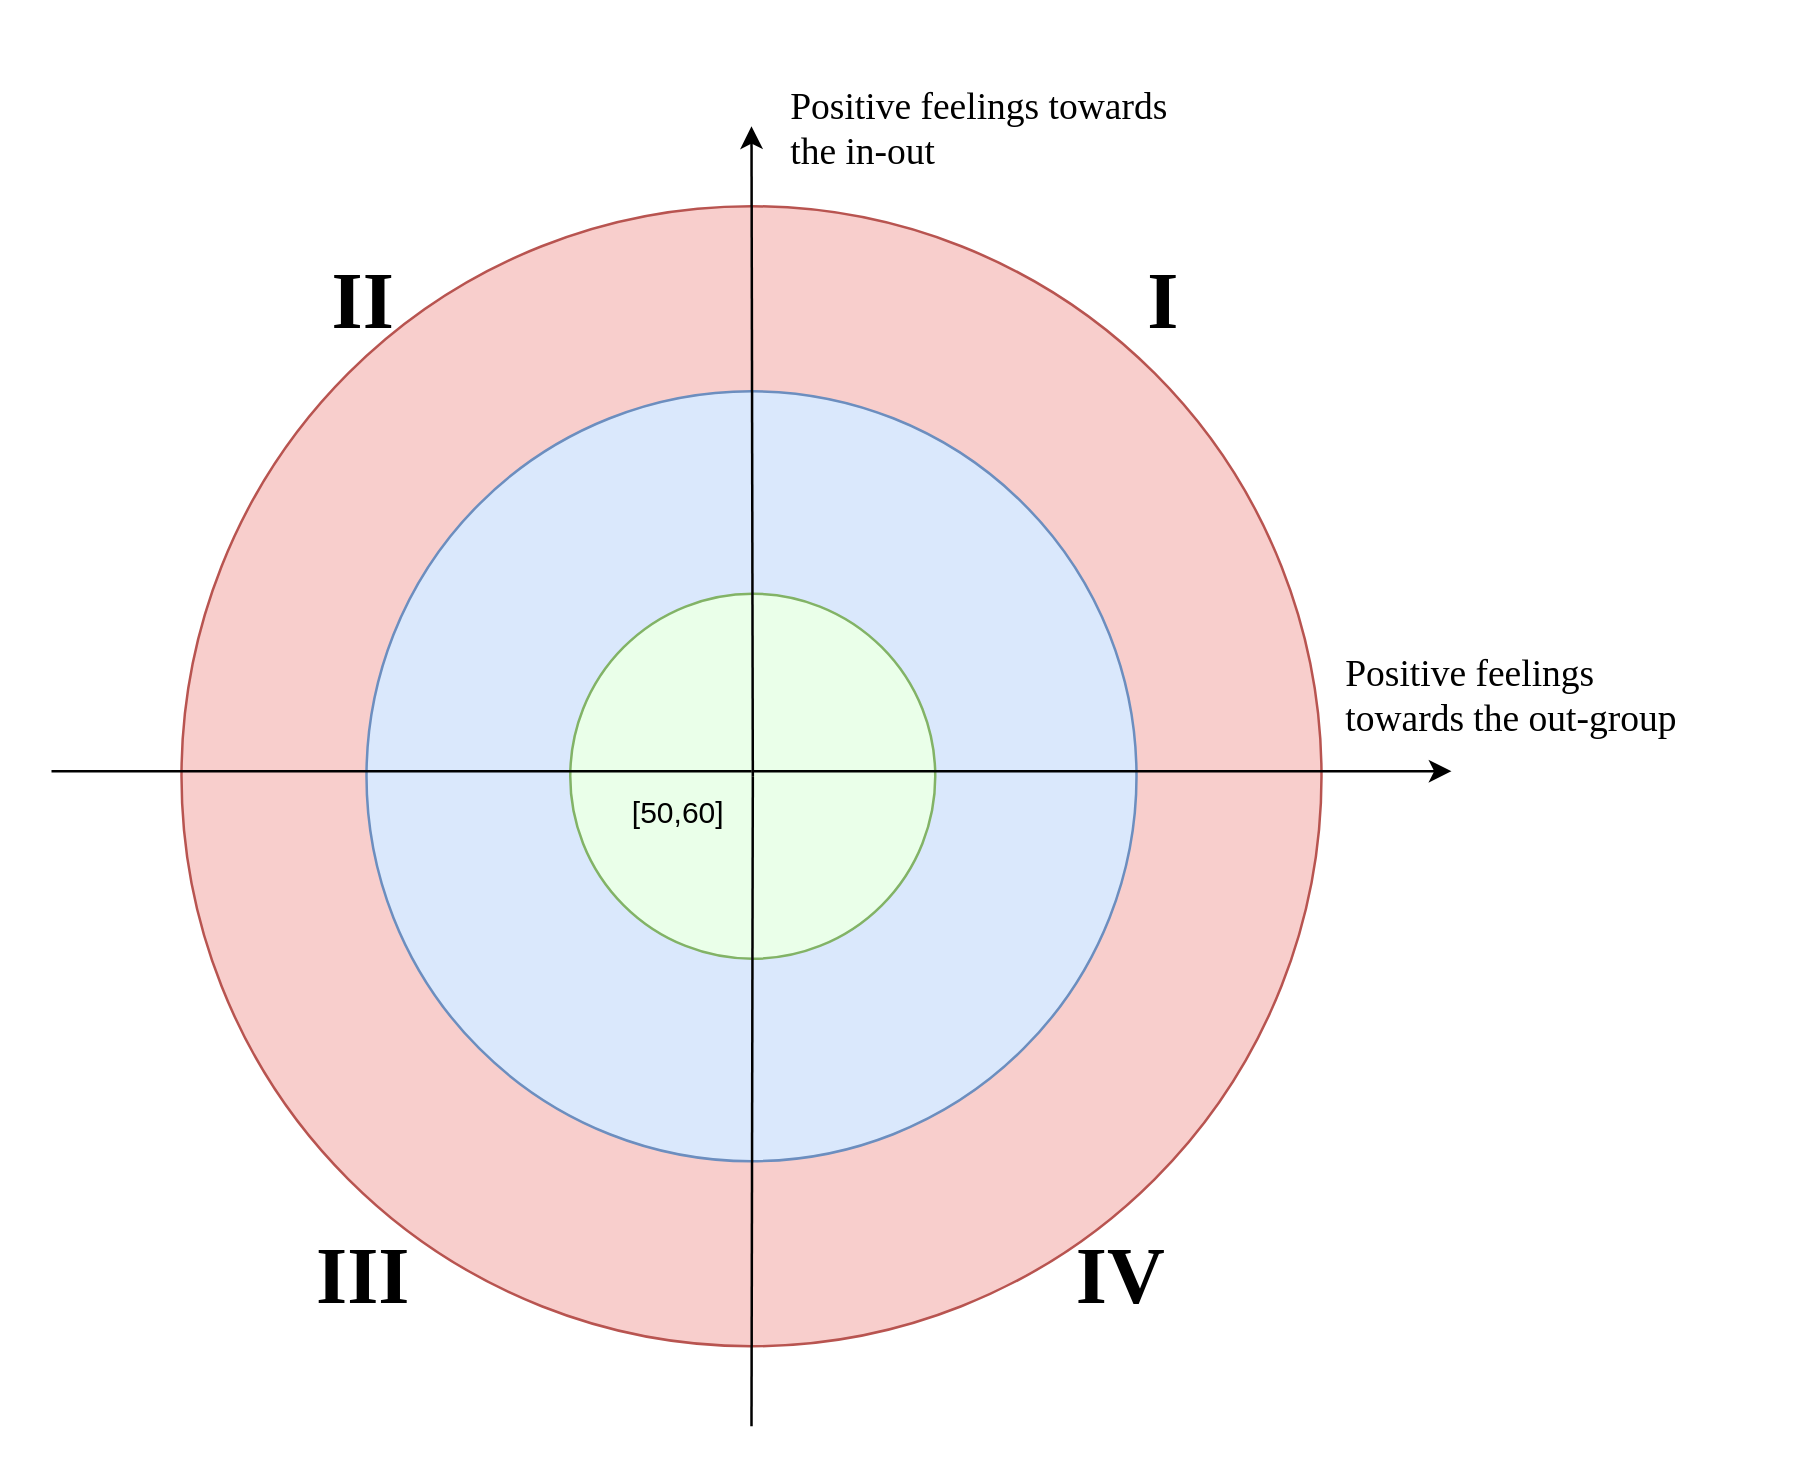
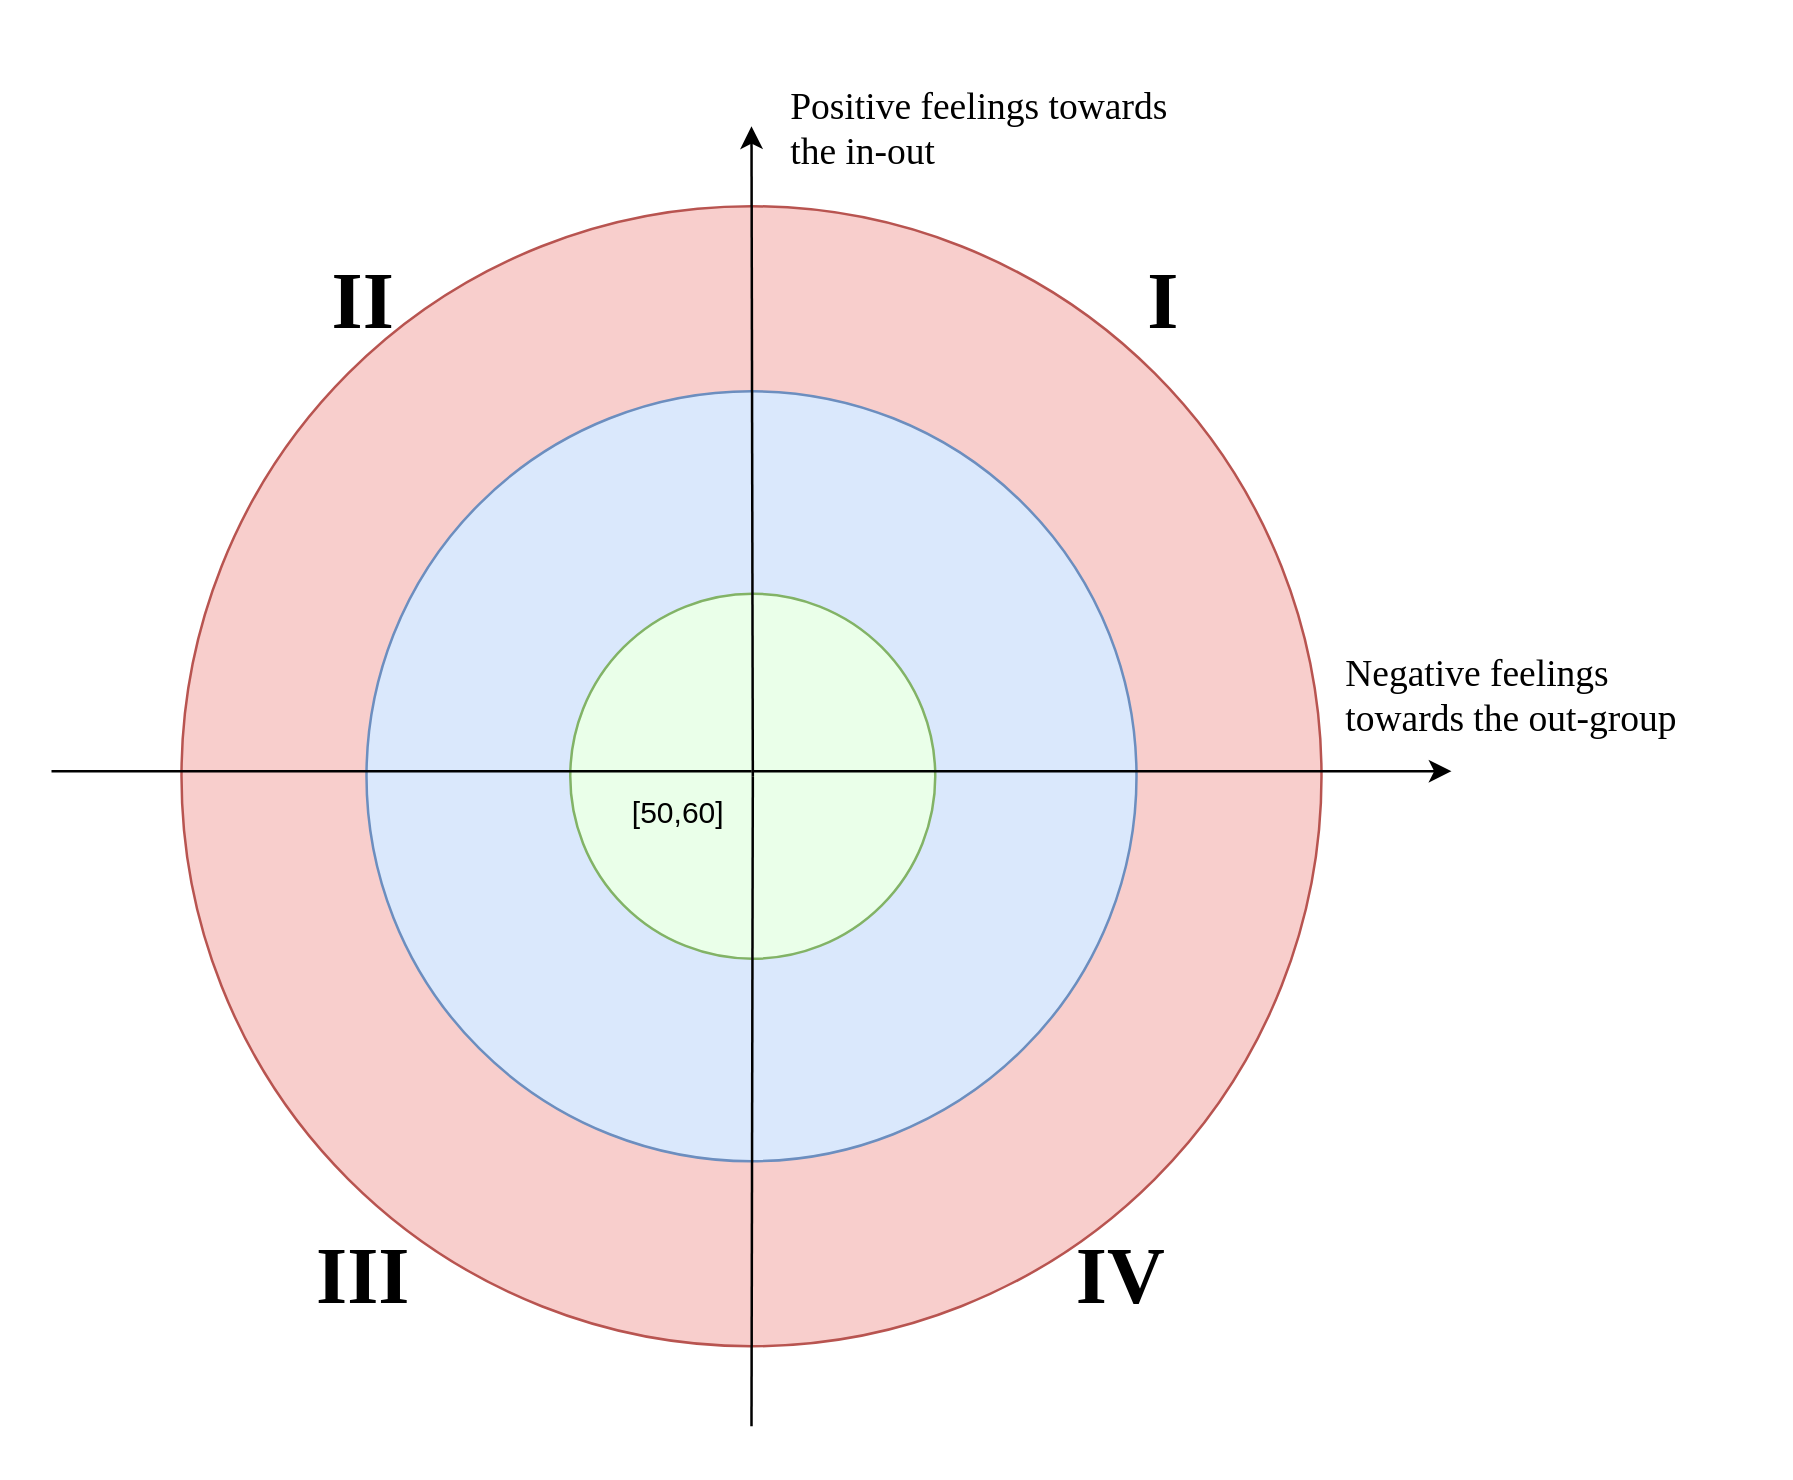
node "Positive feelings towards the out-group": label "Positive feelings towards the out-group" -> "Negative feelings towards the out-group"
